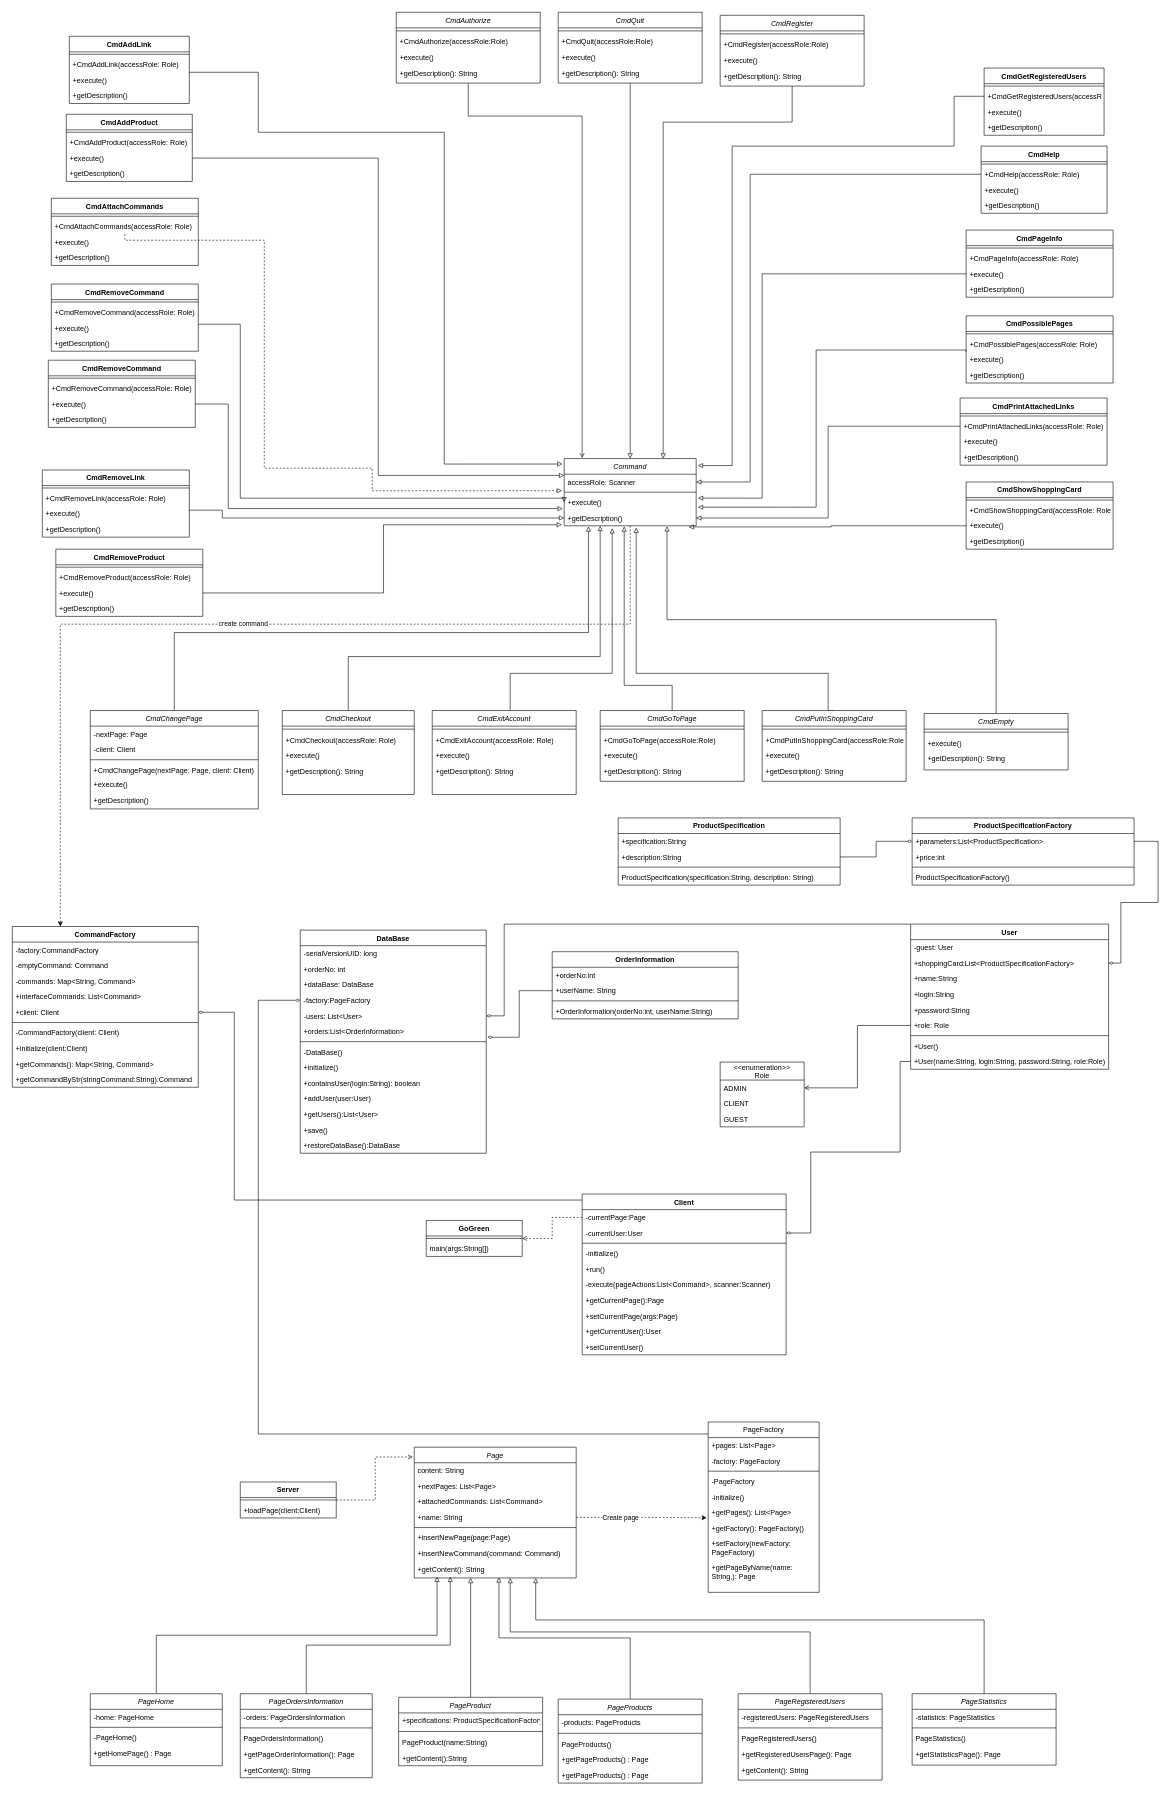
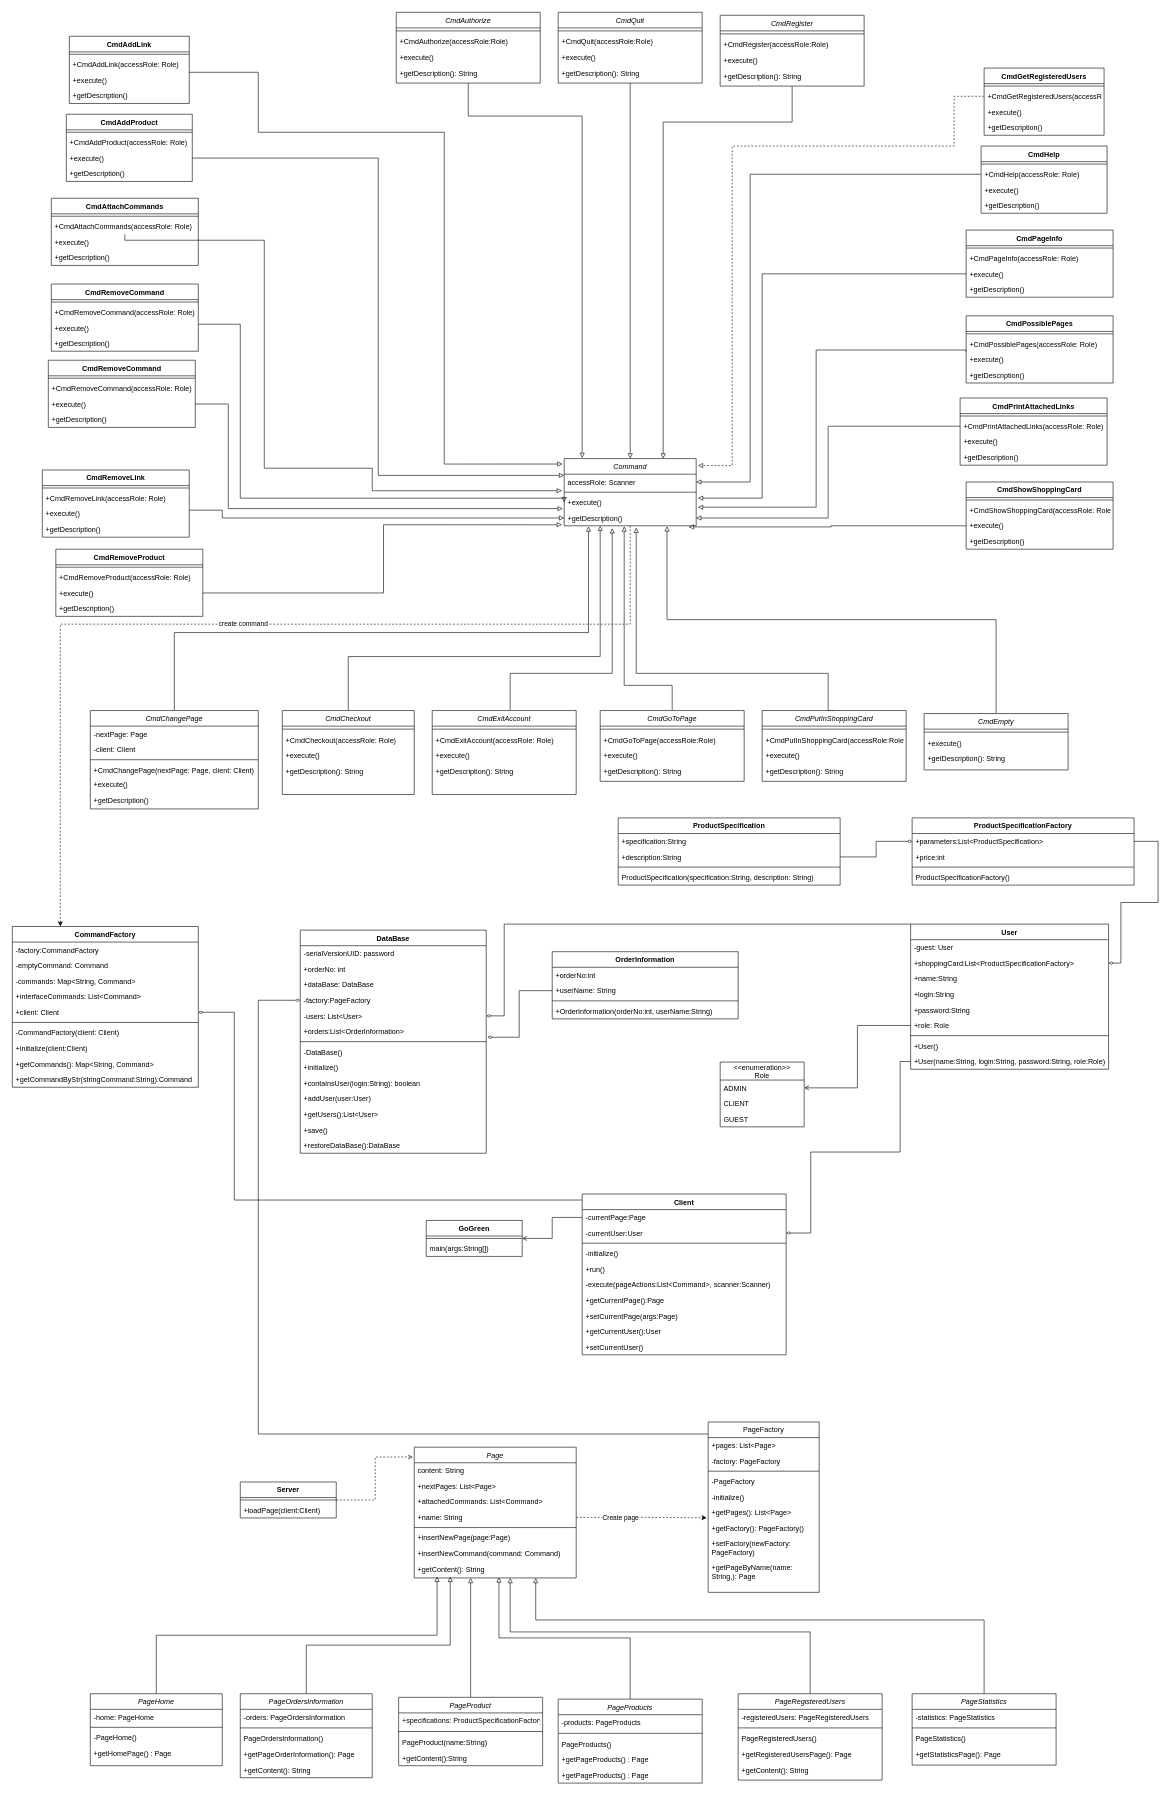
edge "+CmdGetRegisteredUsers(accessRole: Role)" -> "Command": style solid -> dashed
edge "+CmdAttachCommands(accessRole: Role)" -> "accessRole: Scanner": style dashed -> solid
edge "CmdAuthorize" -> "Command": arrowhead open -> block
node "-serialVersionUID: long": label "-serialVersionUID: long" -> "-serialVersionUID: password"
edge "-currentPage:Page" -> "GoGreen": style dashed -> solid
